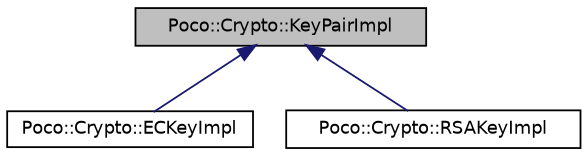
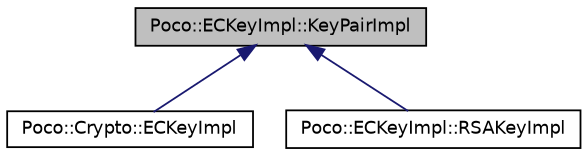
node "Poco::Crypto::KeyPairImpl": label "Poco::Crypto::KeyPairImpl" -> "Poco::ECKeyImpl::KeyPairImpl"
node "Poco::Crypto::RSAKeyImpl": label "Poco::Crypto::RSAKeyImpl" -> "Poco::ECKeyImpl::RSAKeyImpl"
